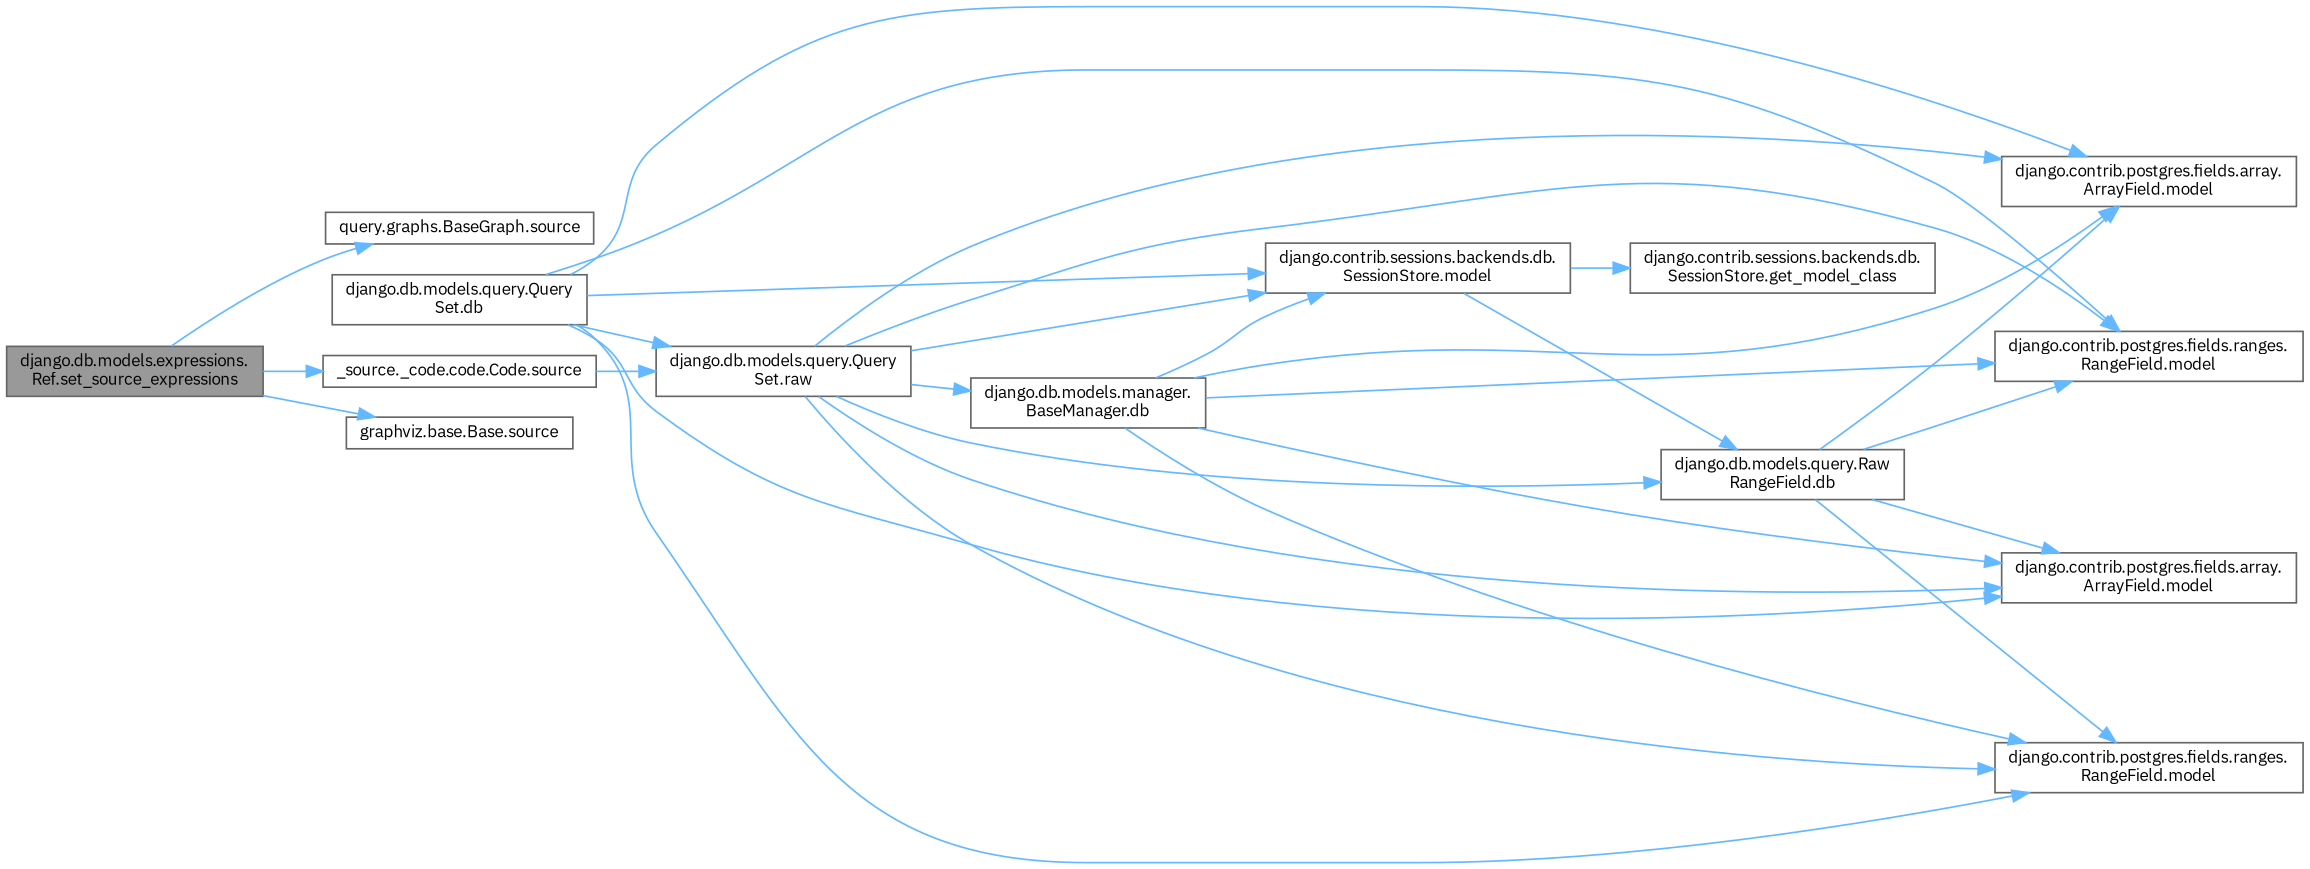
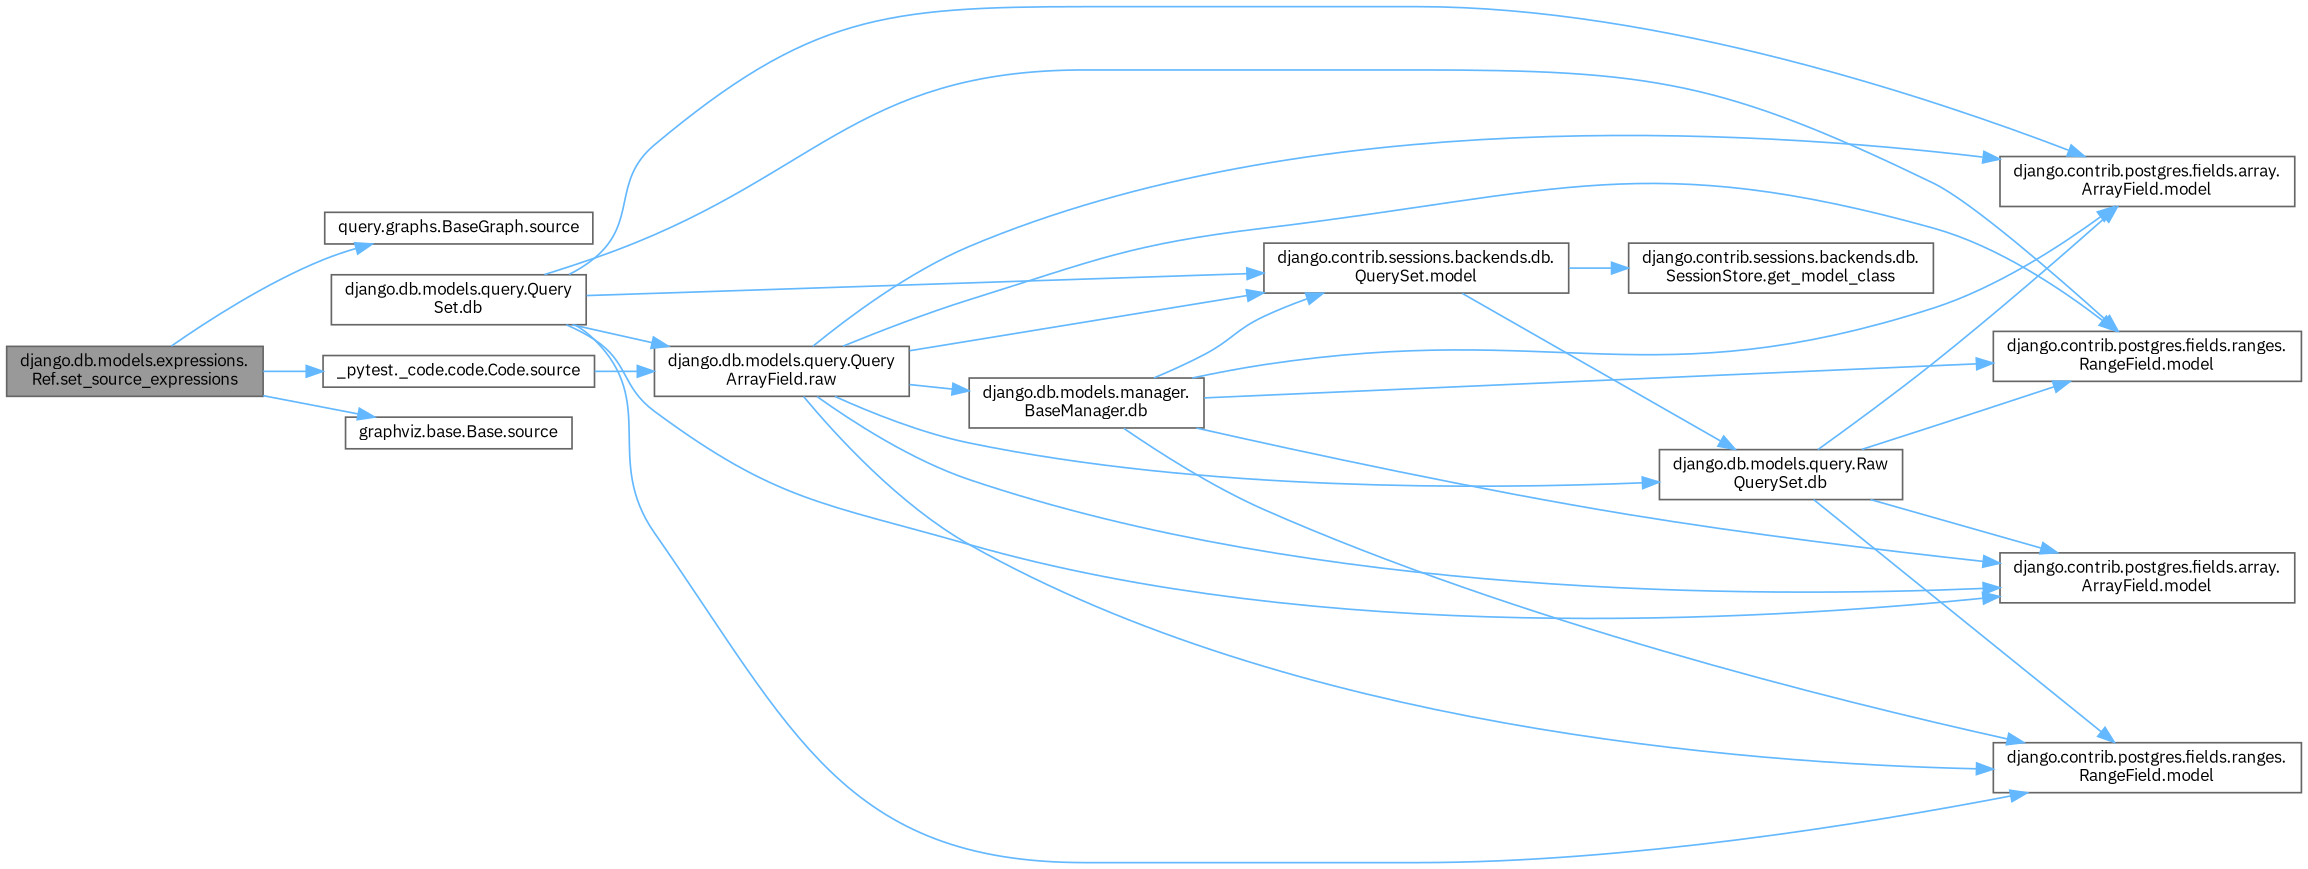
node "django.contrib.sessions.backends.db. SessionStore.model": label "django.contrib.sessions.backends.db. SessionStore.model" -> "django.contrib.sessions.backends.db. QuerySet.model"
node "_source._code.code.Code.source": label "_source._code.code.Code.source" -> "_pytest._code.code.Code.source"
node "django.db.models.query.Query Set.raw": label "django.db.models.query.Query Set.raw" -> "django.db.models.query.Query ArrayField.raw"
node "django.db.models.query.Raw RangeField.db": label "django.db.models.query.Raw RangeField.db" -> "django.db.models.query.Raw QuerySet.db"
